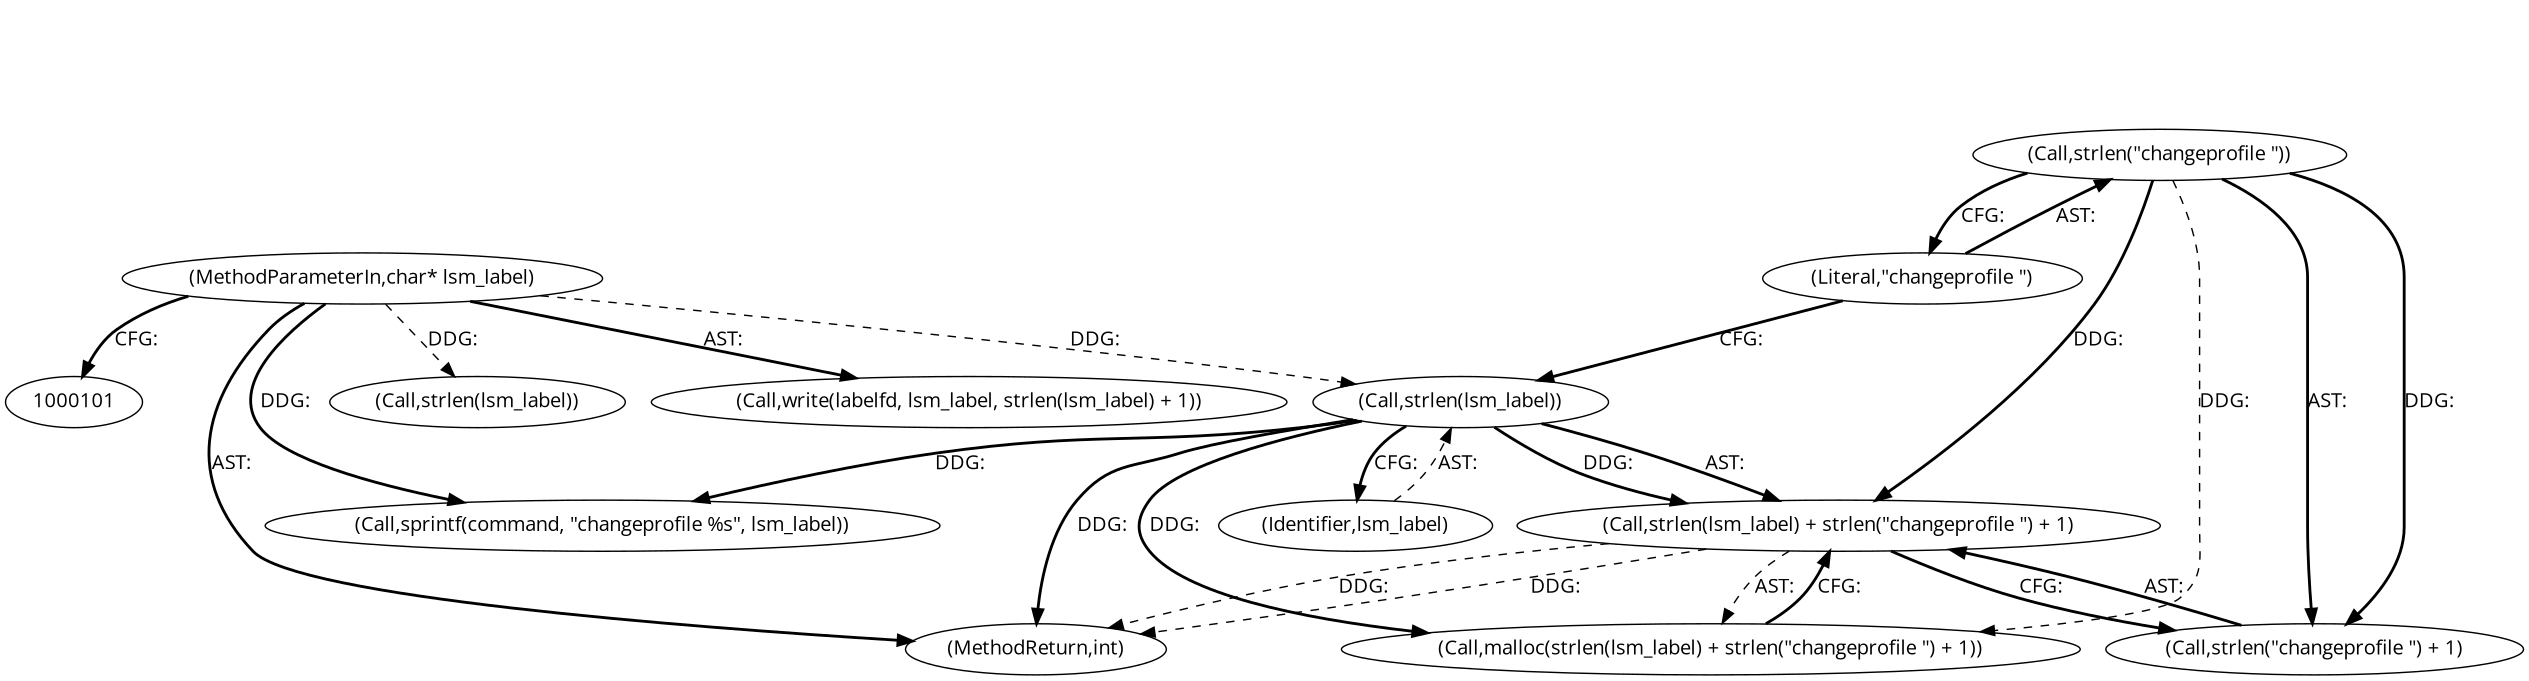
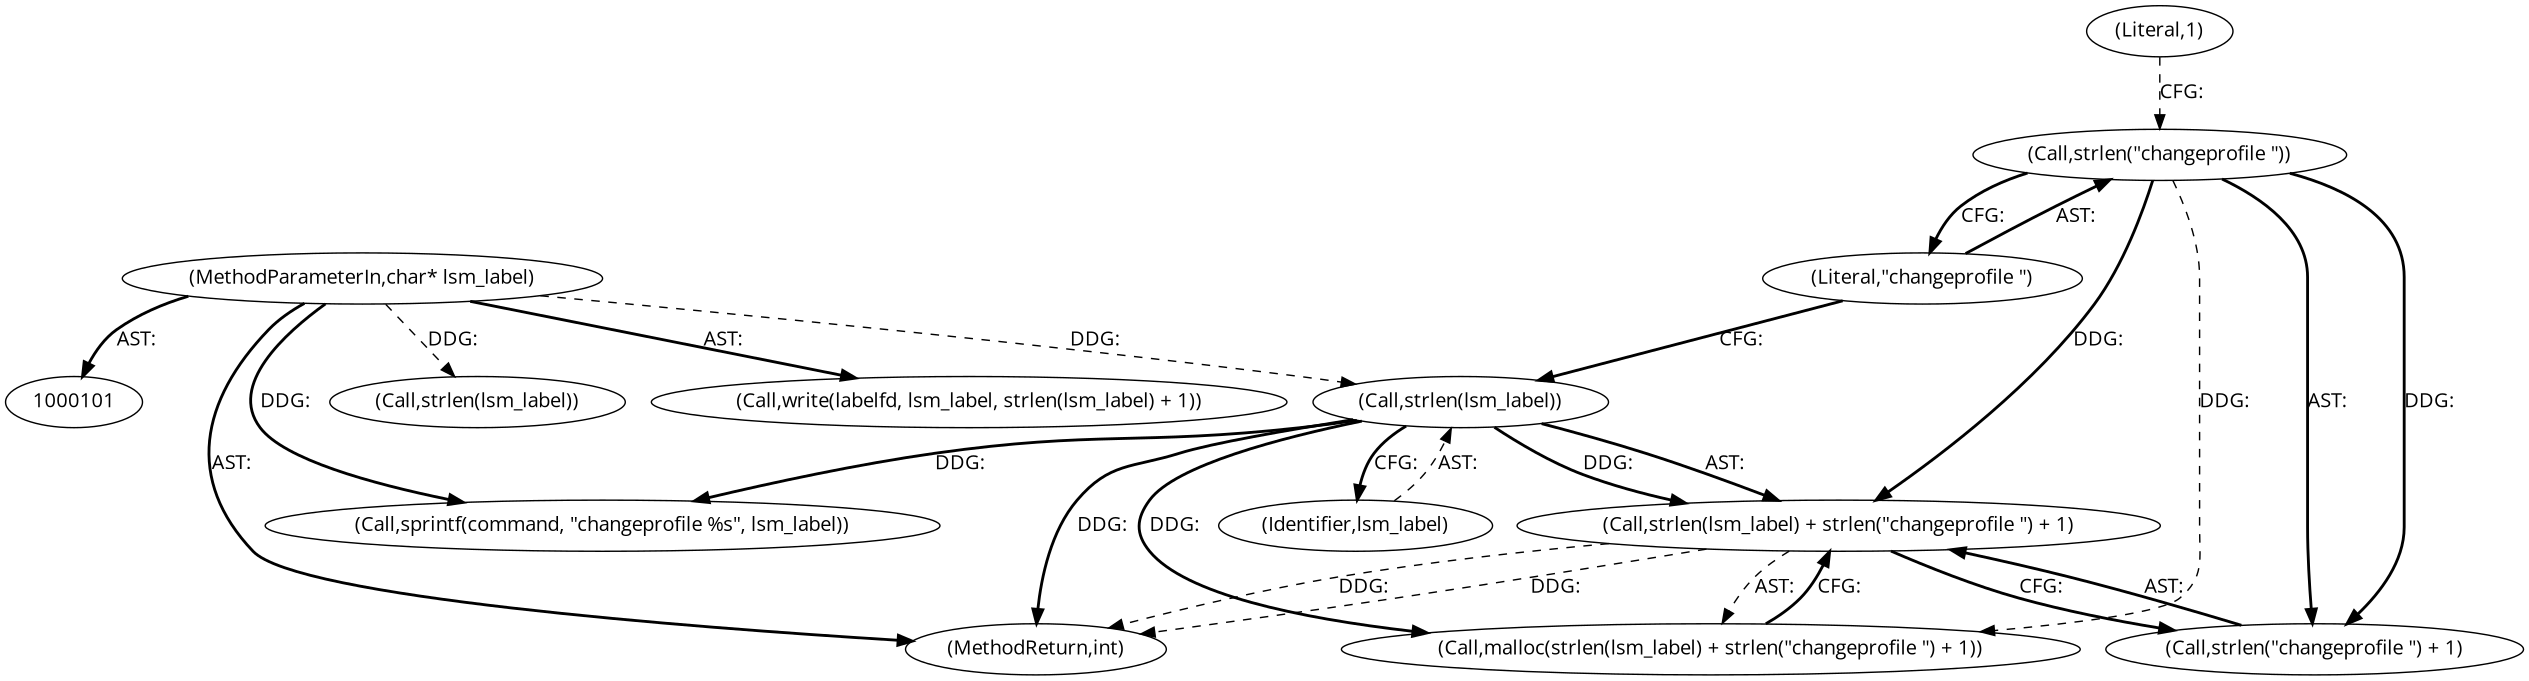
node "(Literal,1)": added
edge "(MethodParameterIn,char* lsm_label)" -> "1000101": label "CFG: " -> "AST: "
